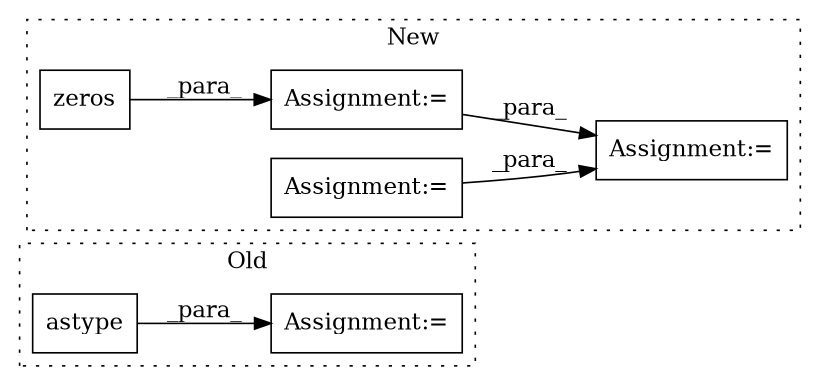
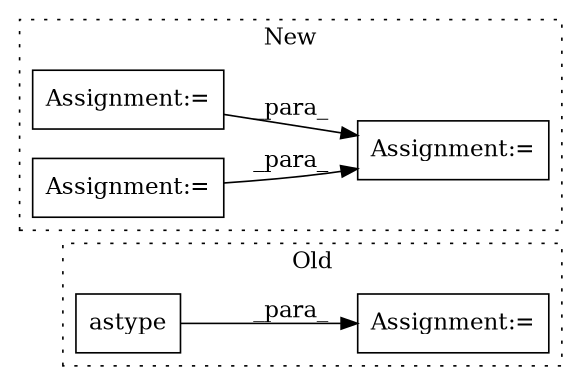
node "zeros": removed
